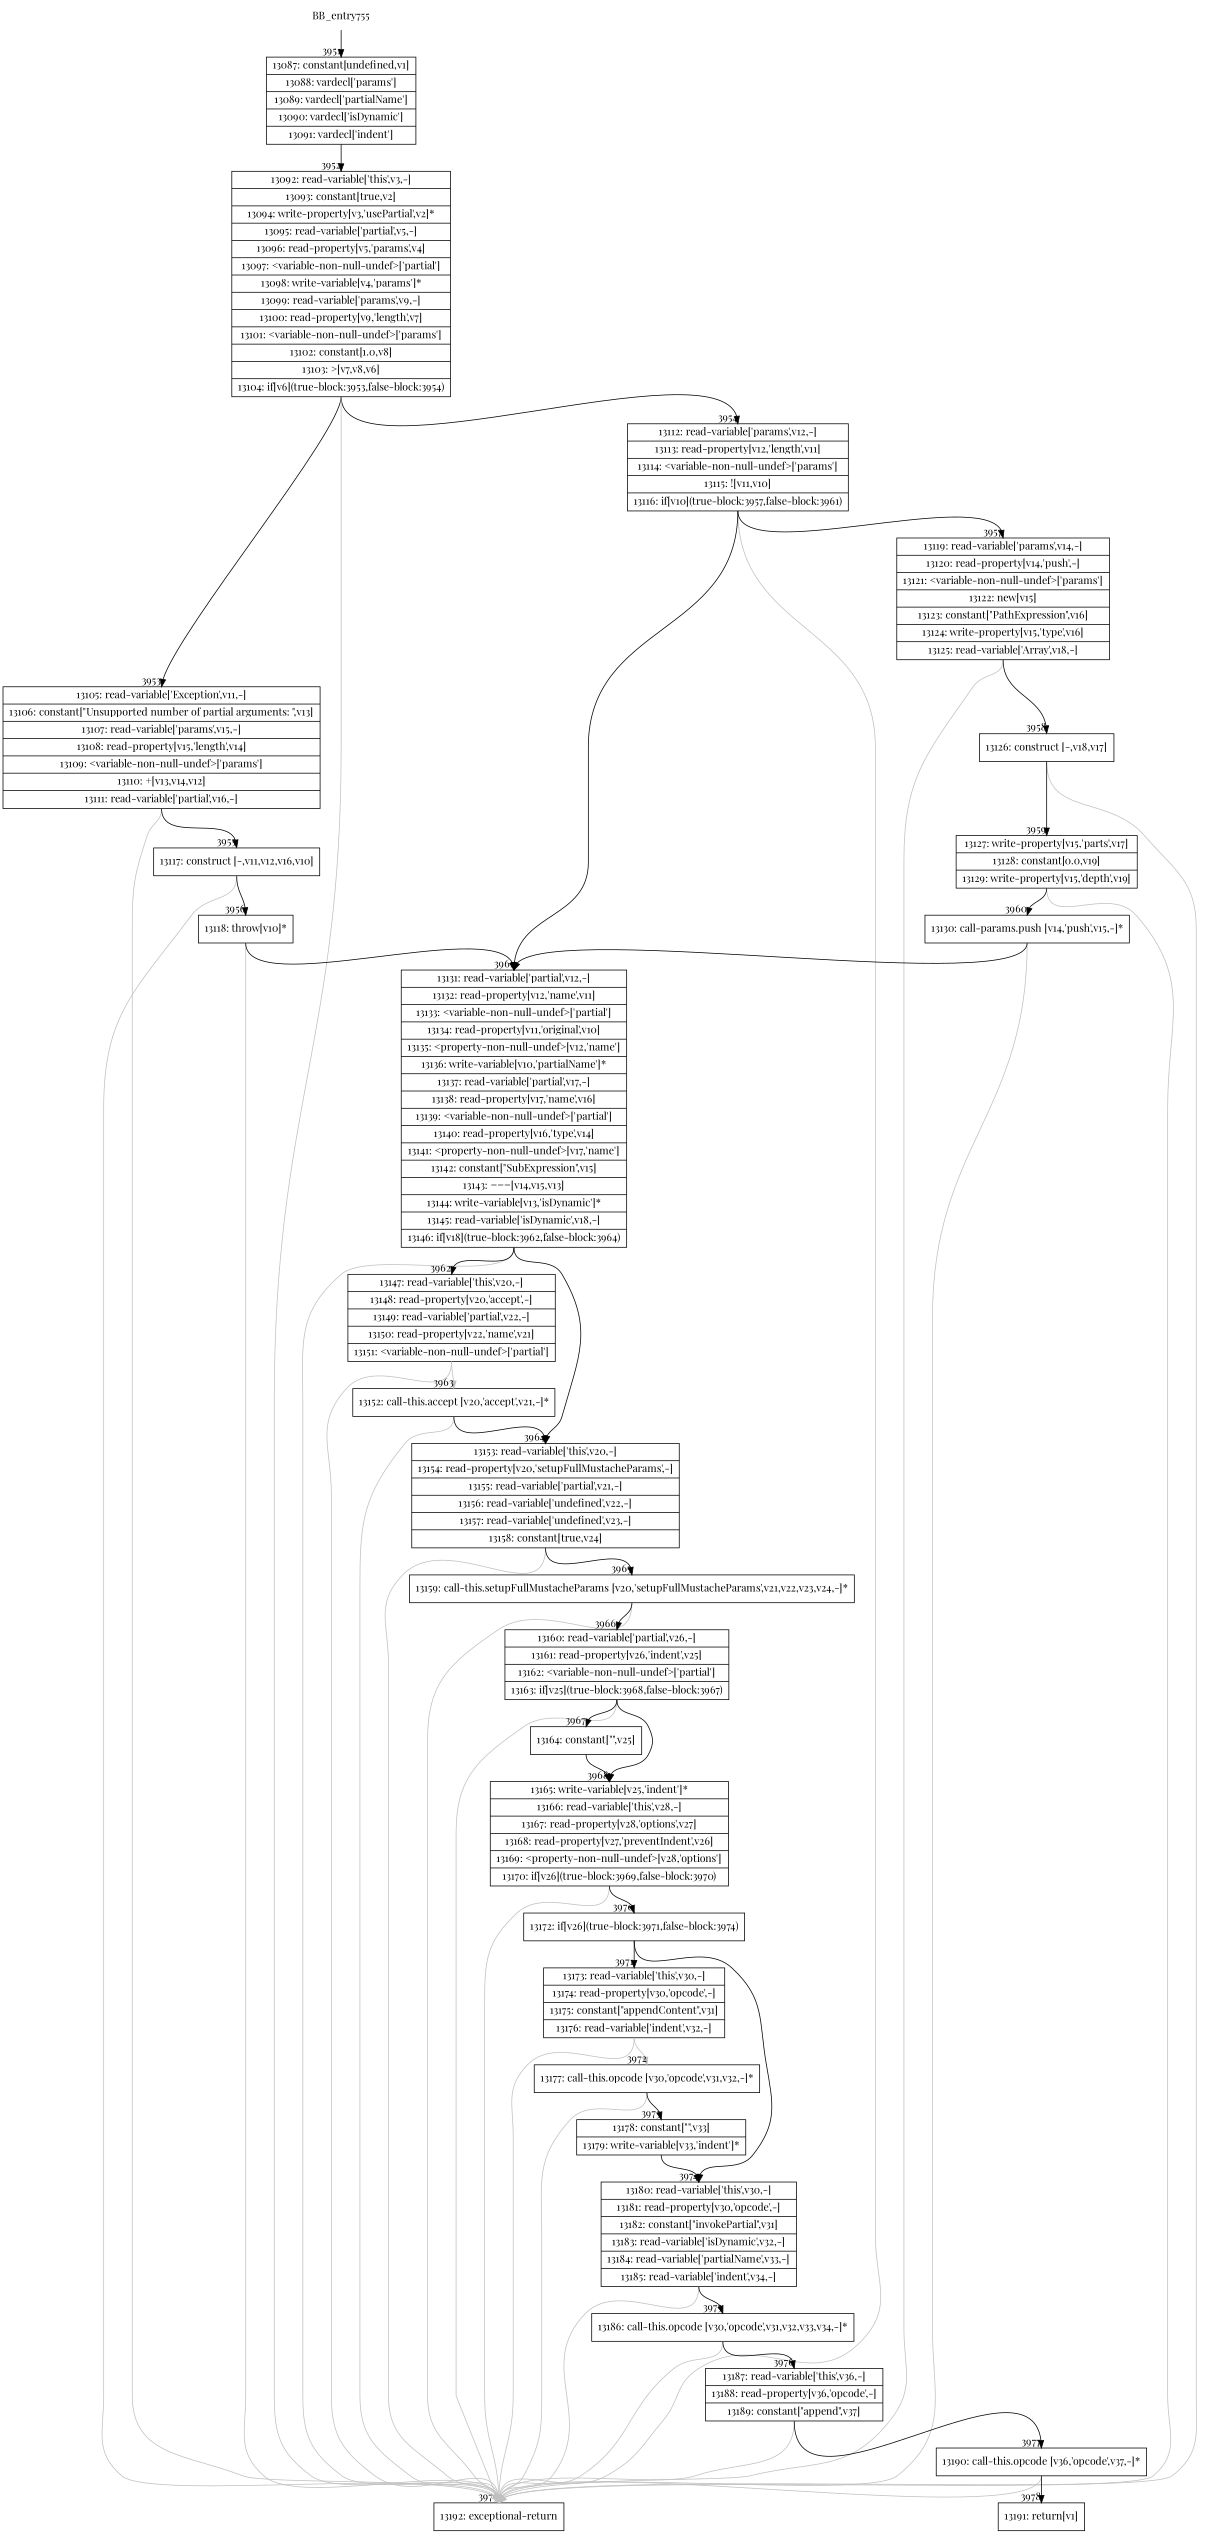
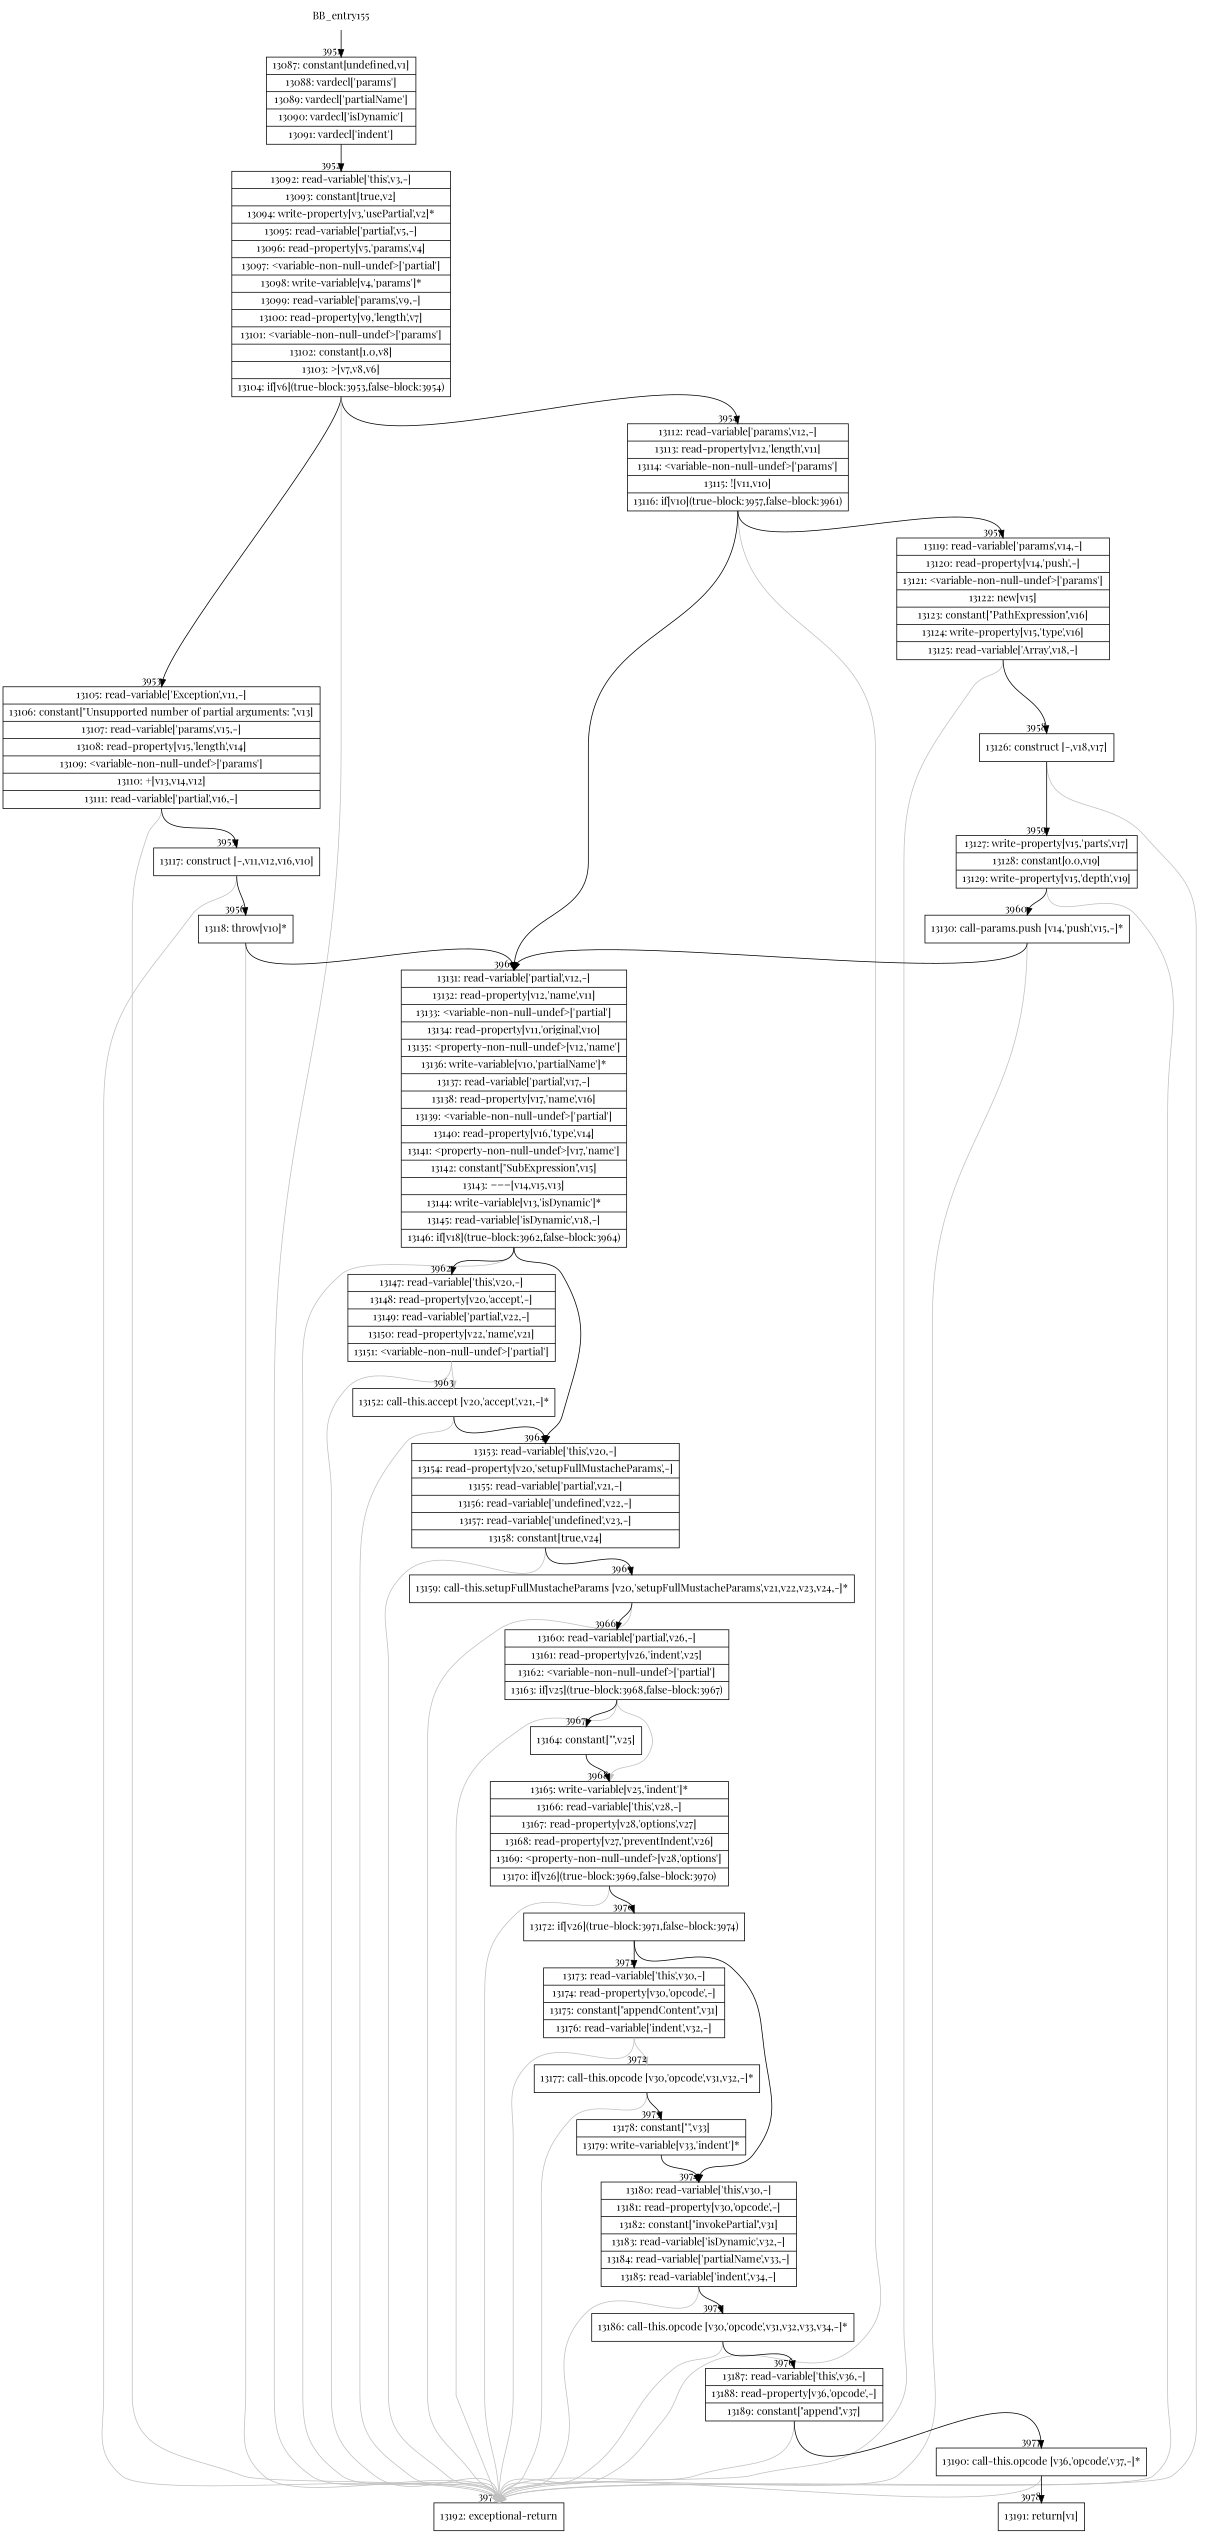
node "BB_entry755": label "BB_entry755" -> "BB_entry155"
edge "13160: read-variable['partial',v26,-]" -> "13165: write-variable[v25,'indent']*": color black -> gray
